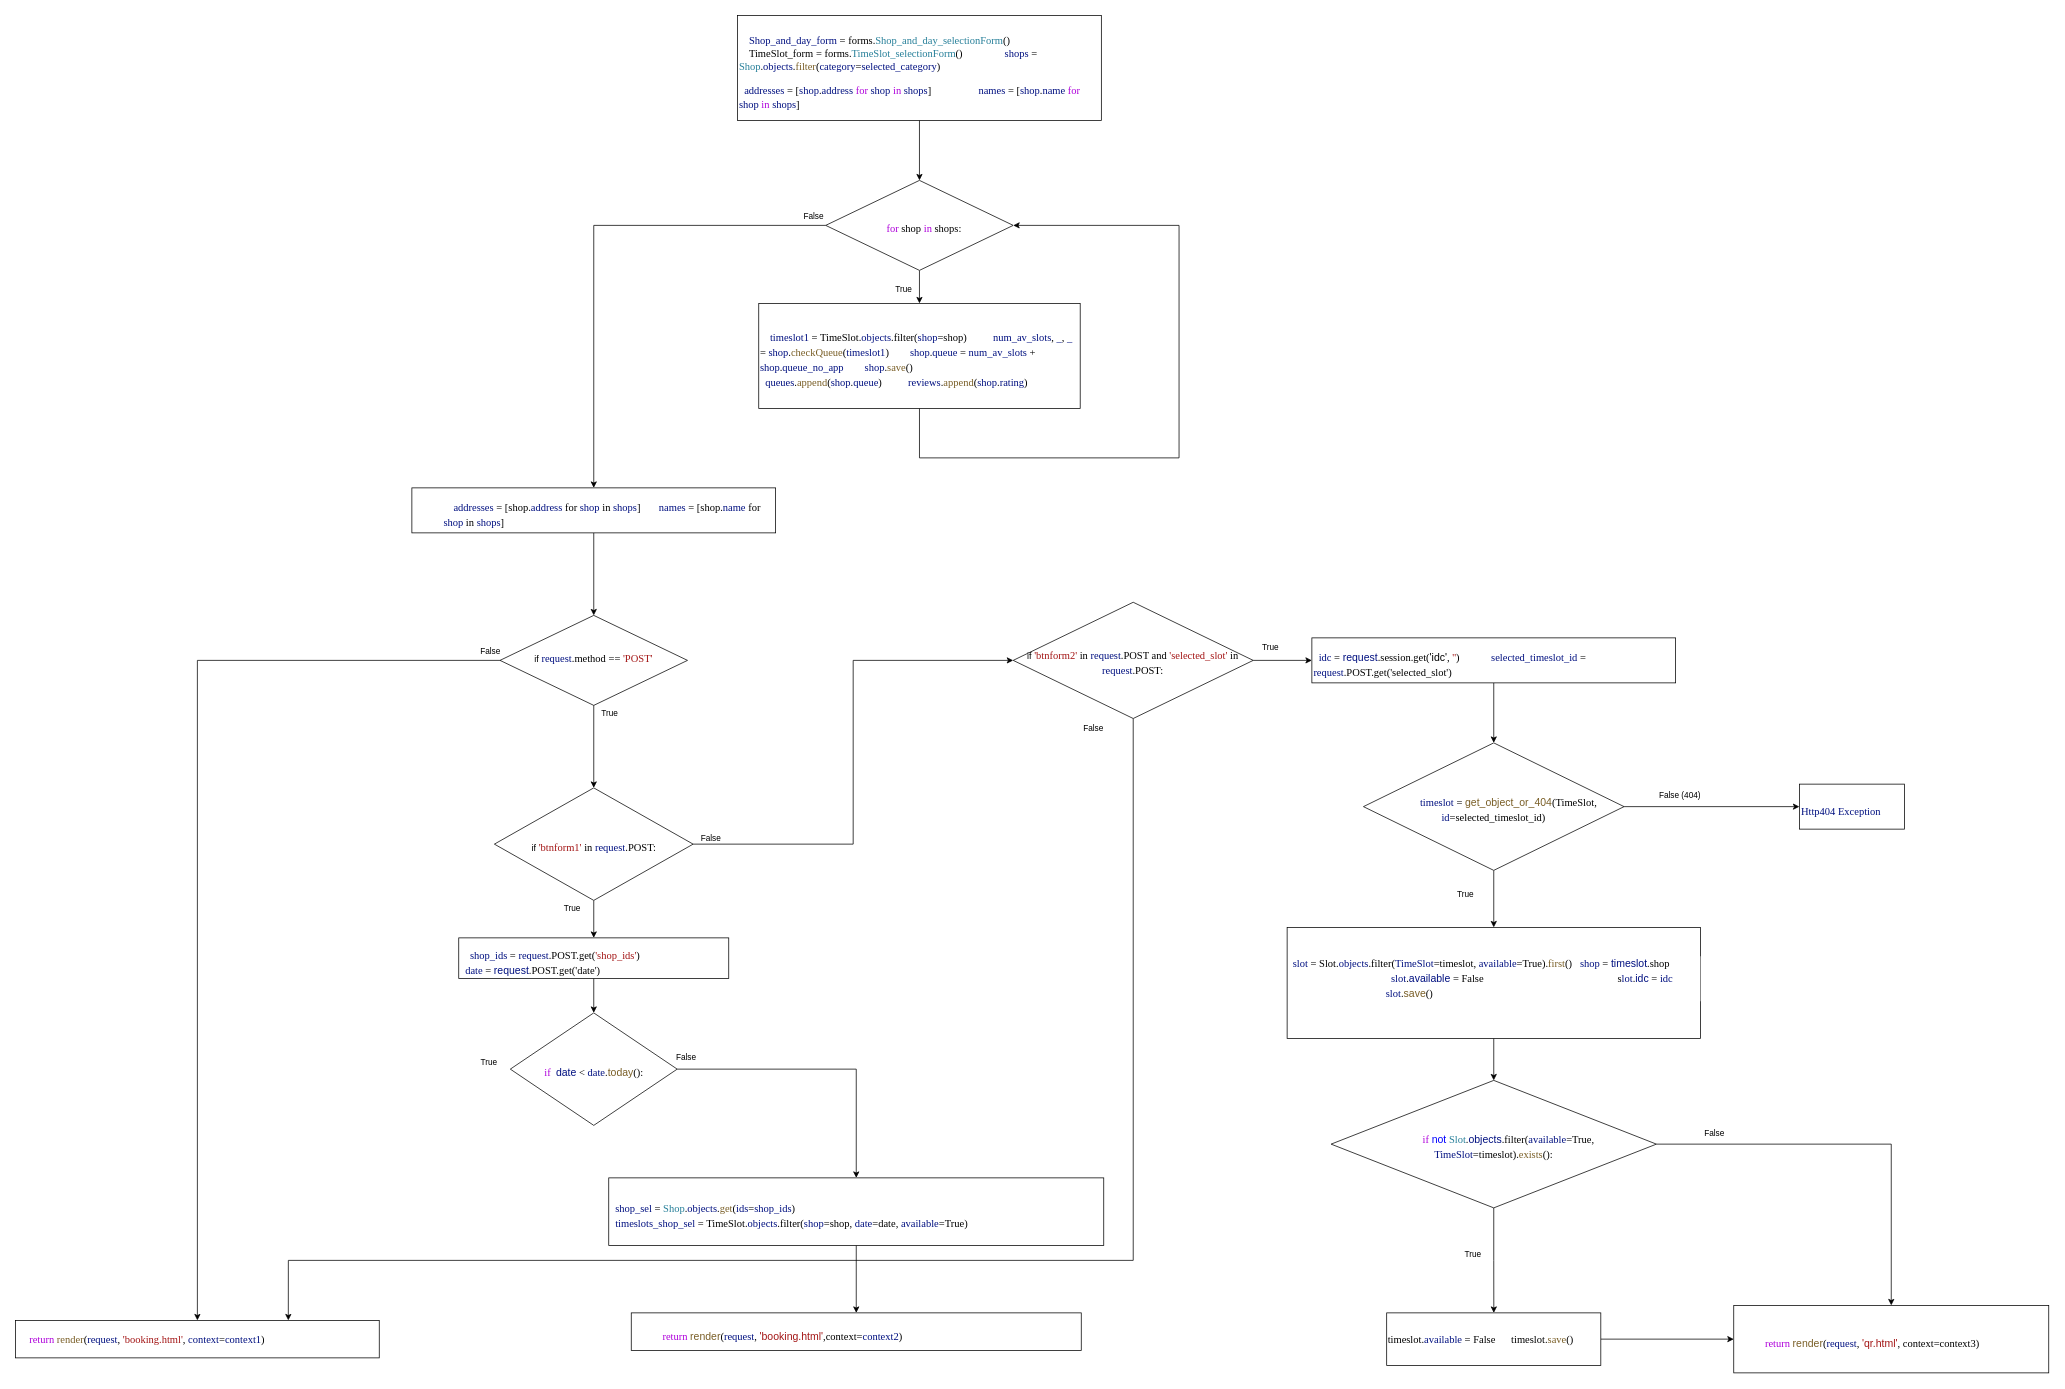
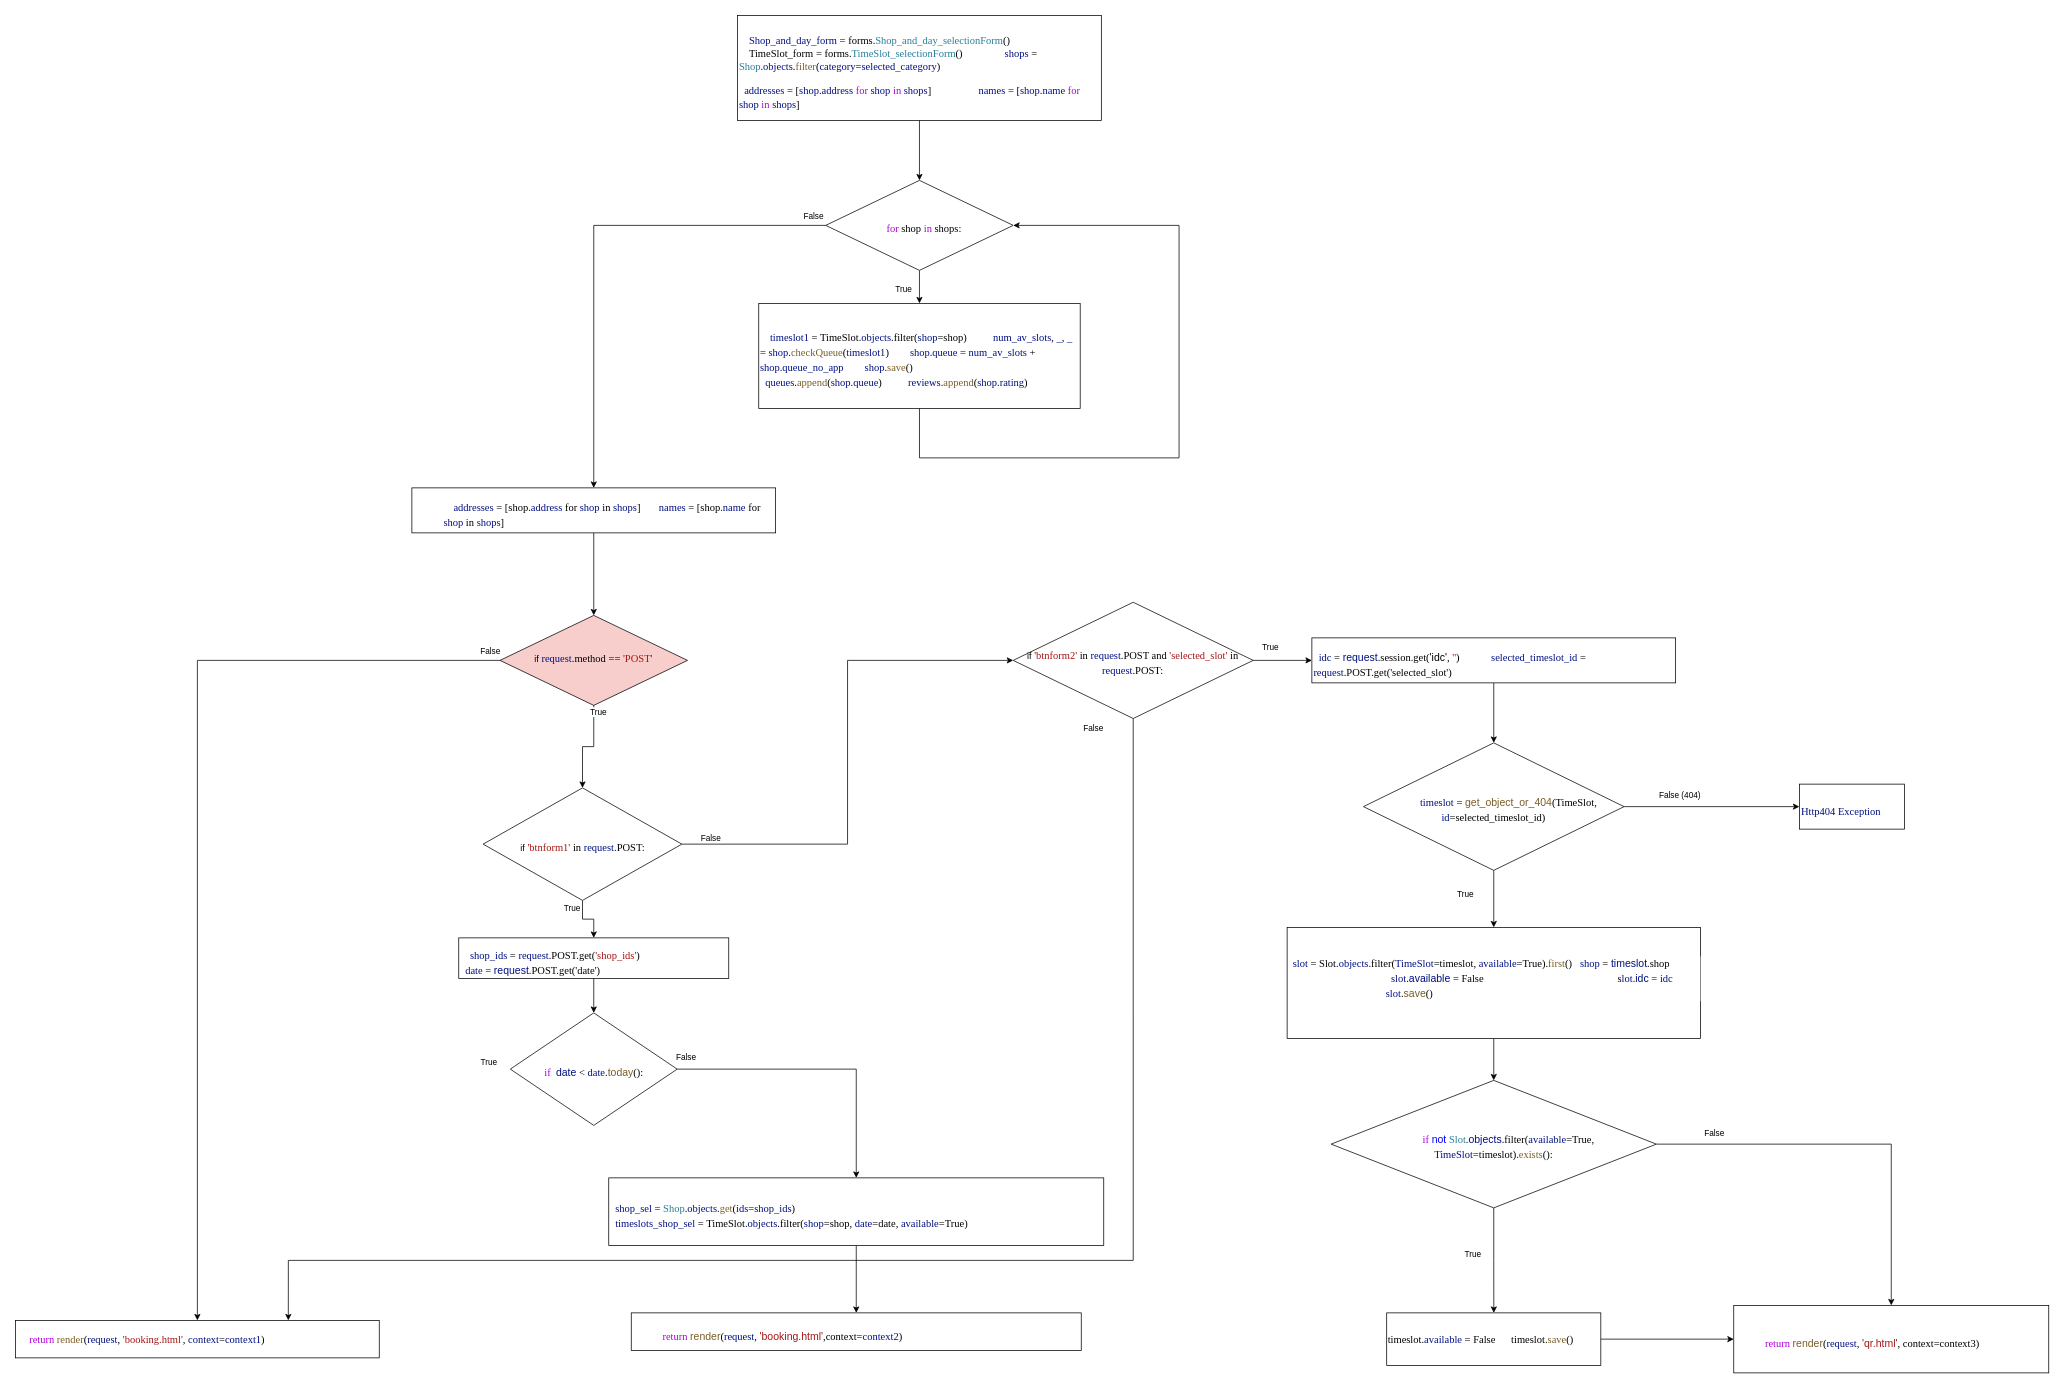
node "if request.method == 'POST'": fillcolor #ffffff -> #f8cecc
node "if 'btnform1' in request.POST:": moved (594, 844) -> (582, 844)
